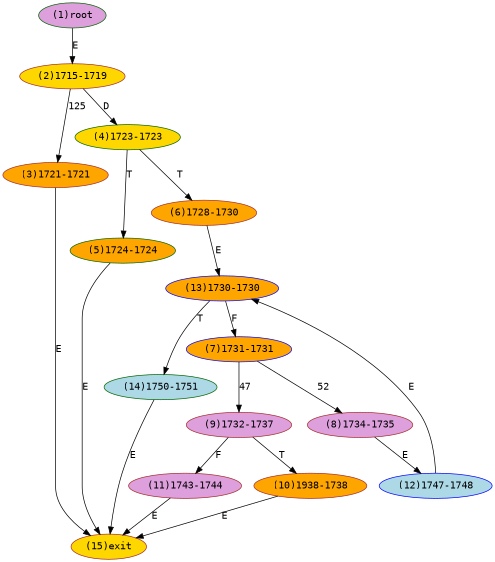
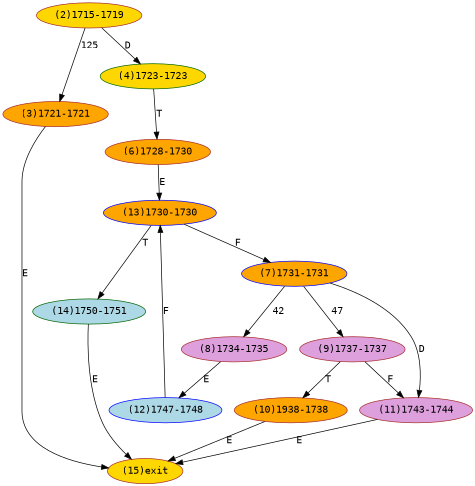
node "(1)root": removed
node "(5)1724-1724": removed
edge "(7)1731-1731" -> "(11)1743-1744": added, label "D"
edge "(7)1731-1731" -> "(8)1734-1735": label "52" -> "42"
edge "(12)1747-1748" -> "(13)1730-1730": label "E" -> "F"
node "(9)1732-1737": label "(9)1732-1737" -> "(9)1737-1737"
